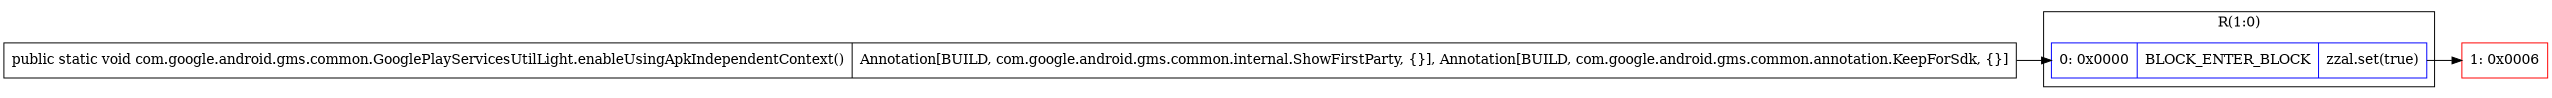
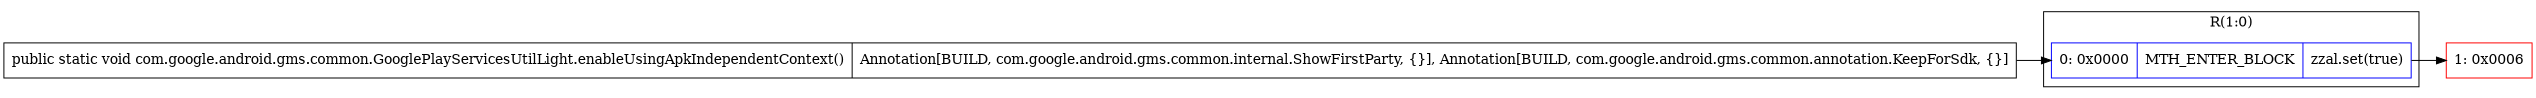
node "0: 0x0000": text "BLOCK_ENTER_BLOCK" -> "MTH_ENTER_BLOCK"
